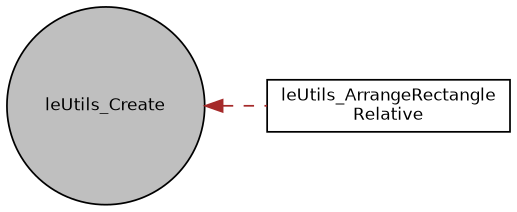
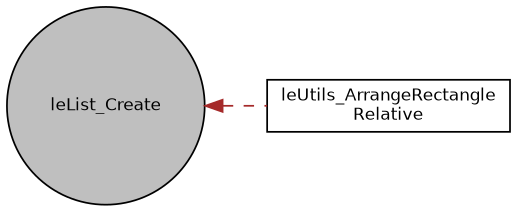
node "leUtils_Create": label "leUtils_Create" -> "leList_Create"
